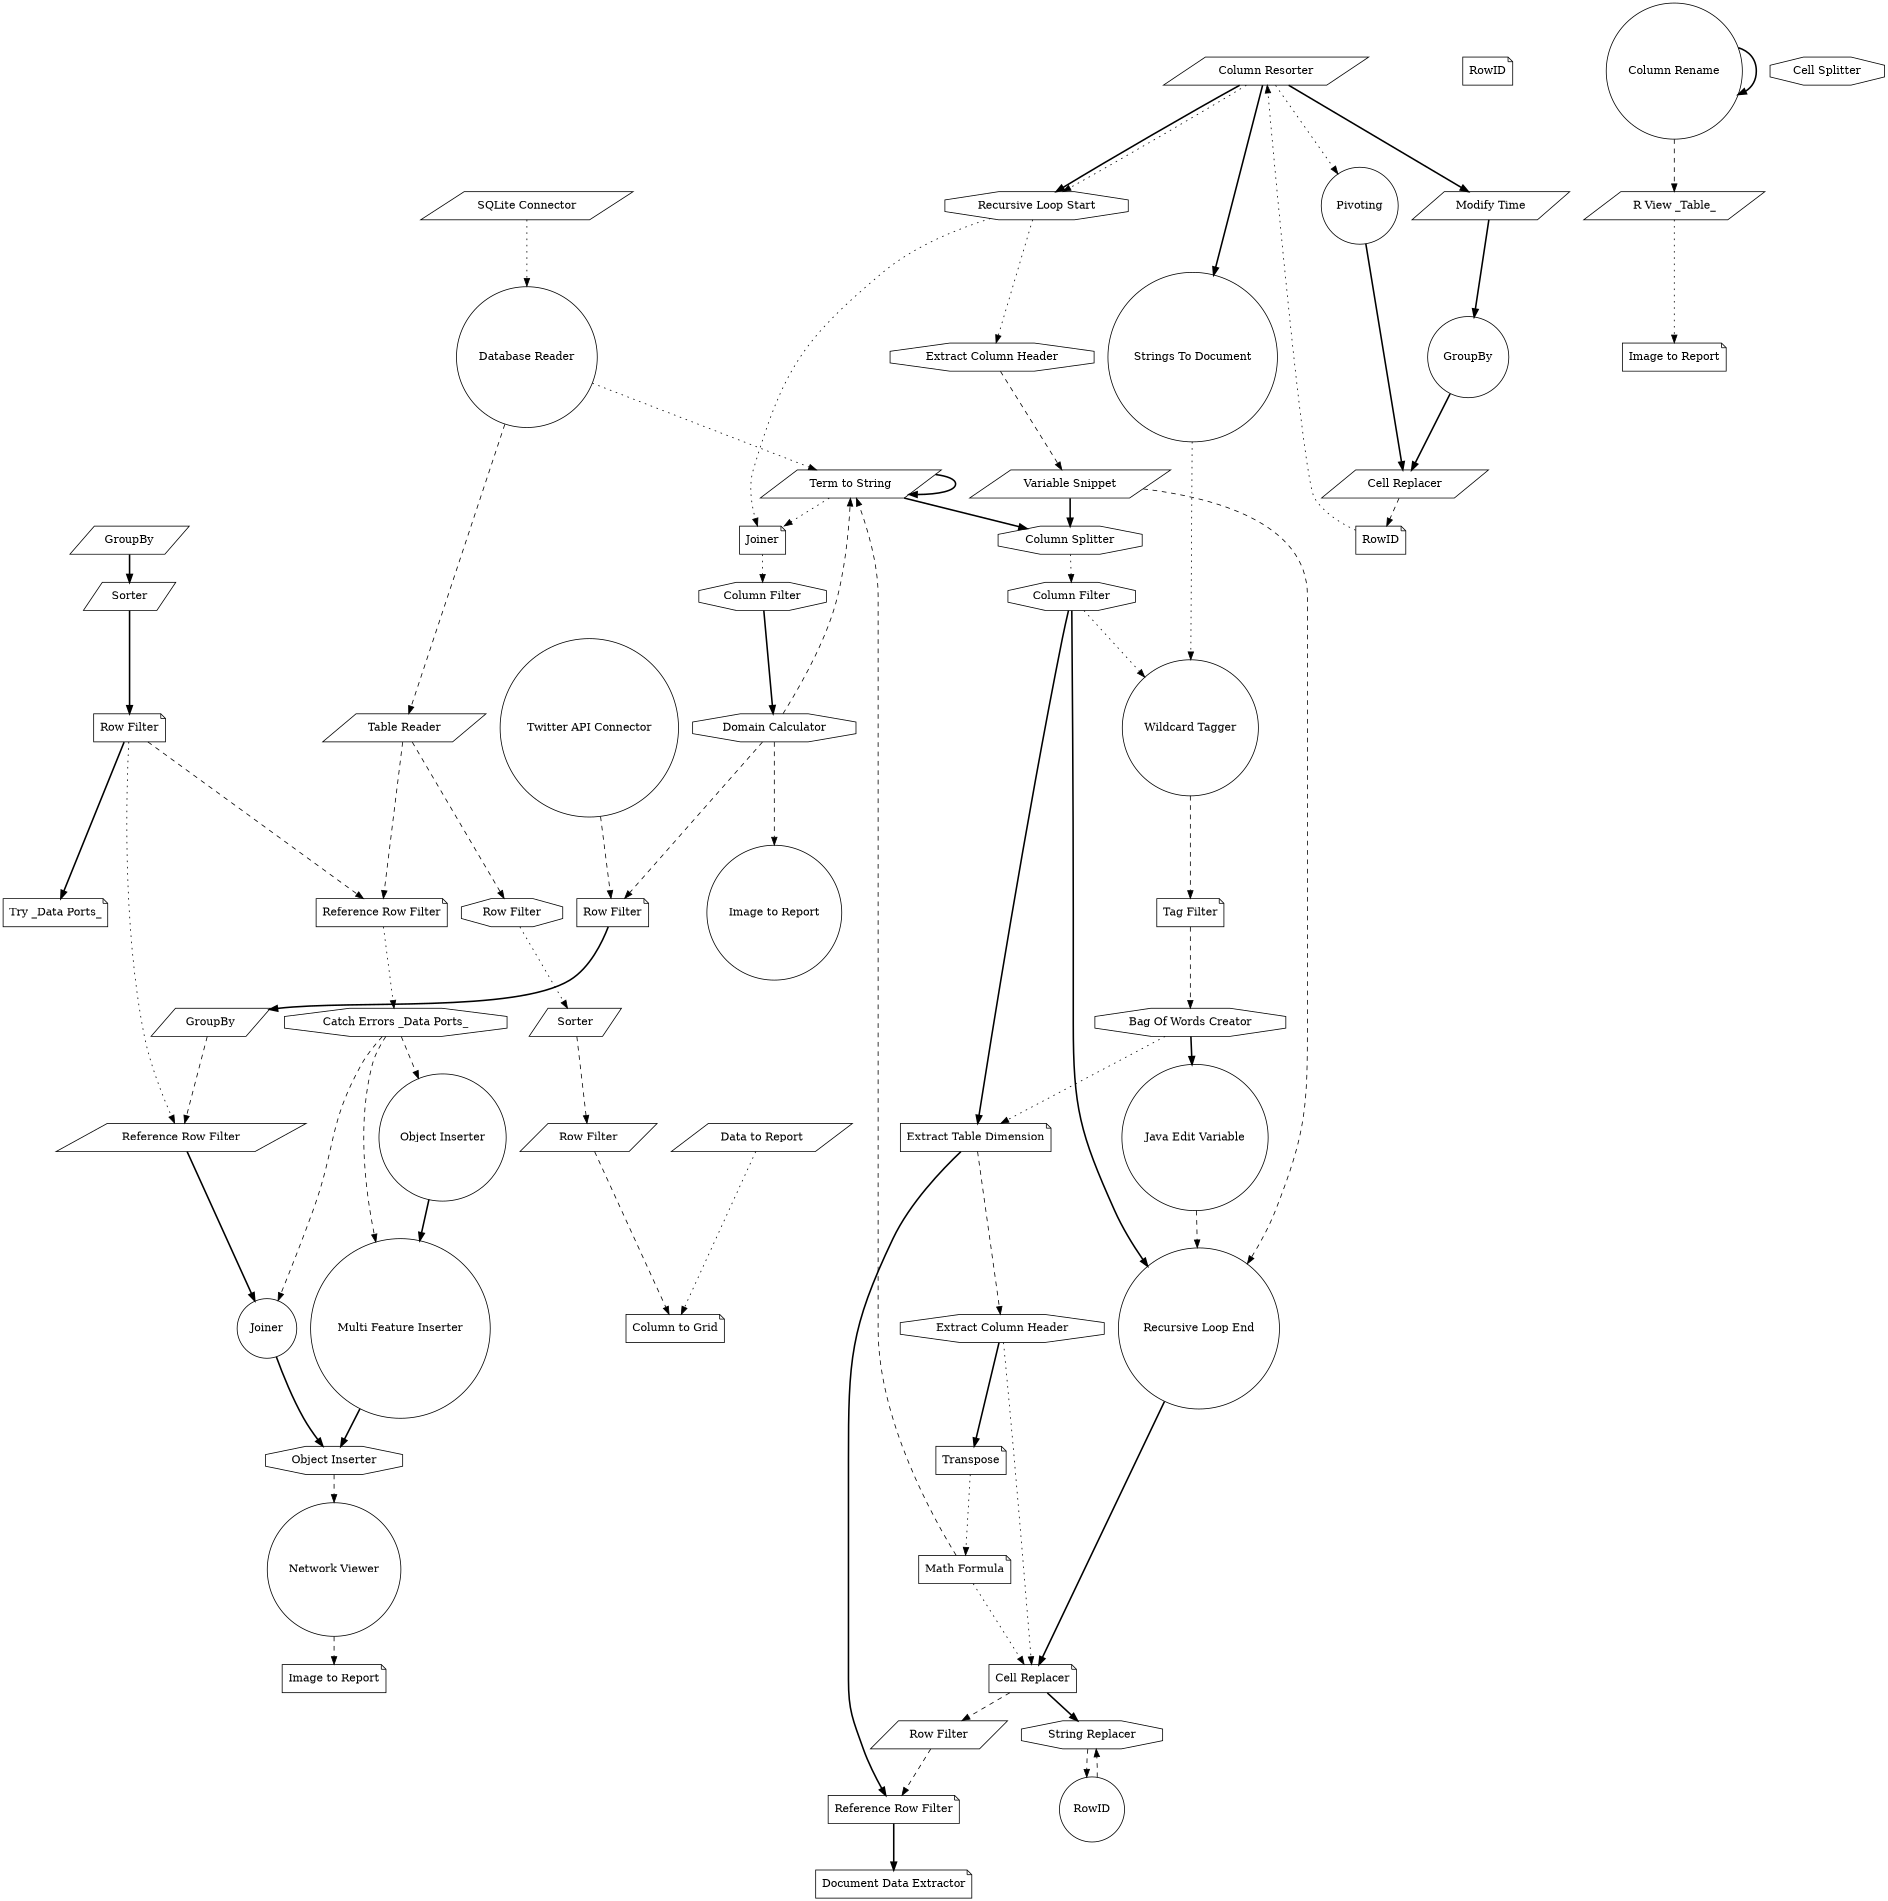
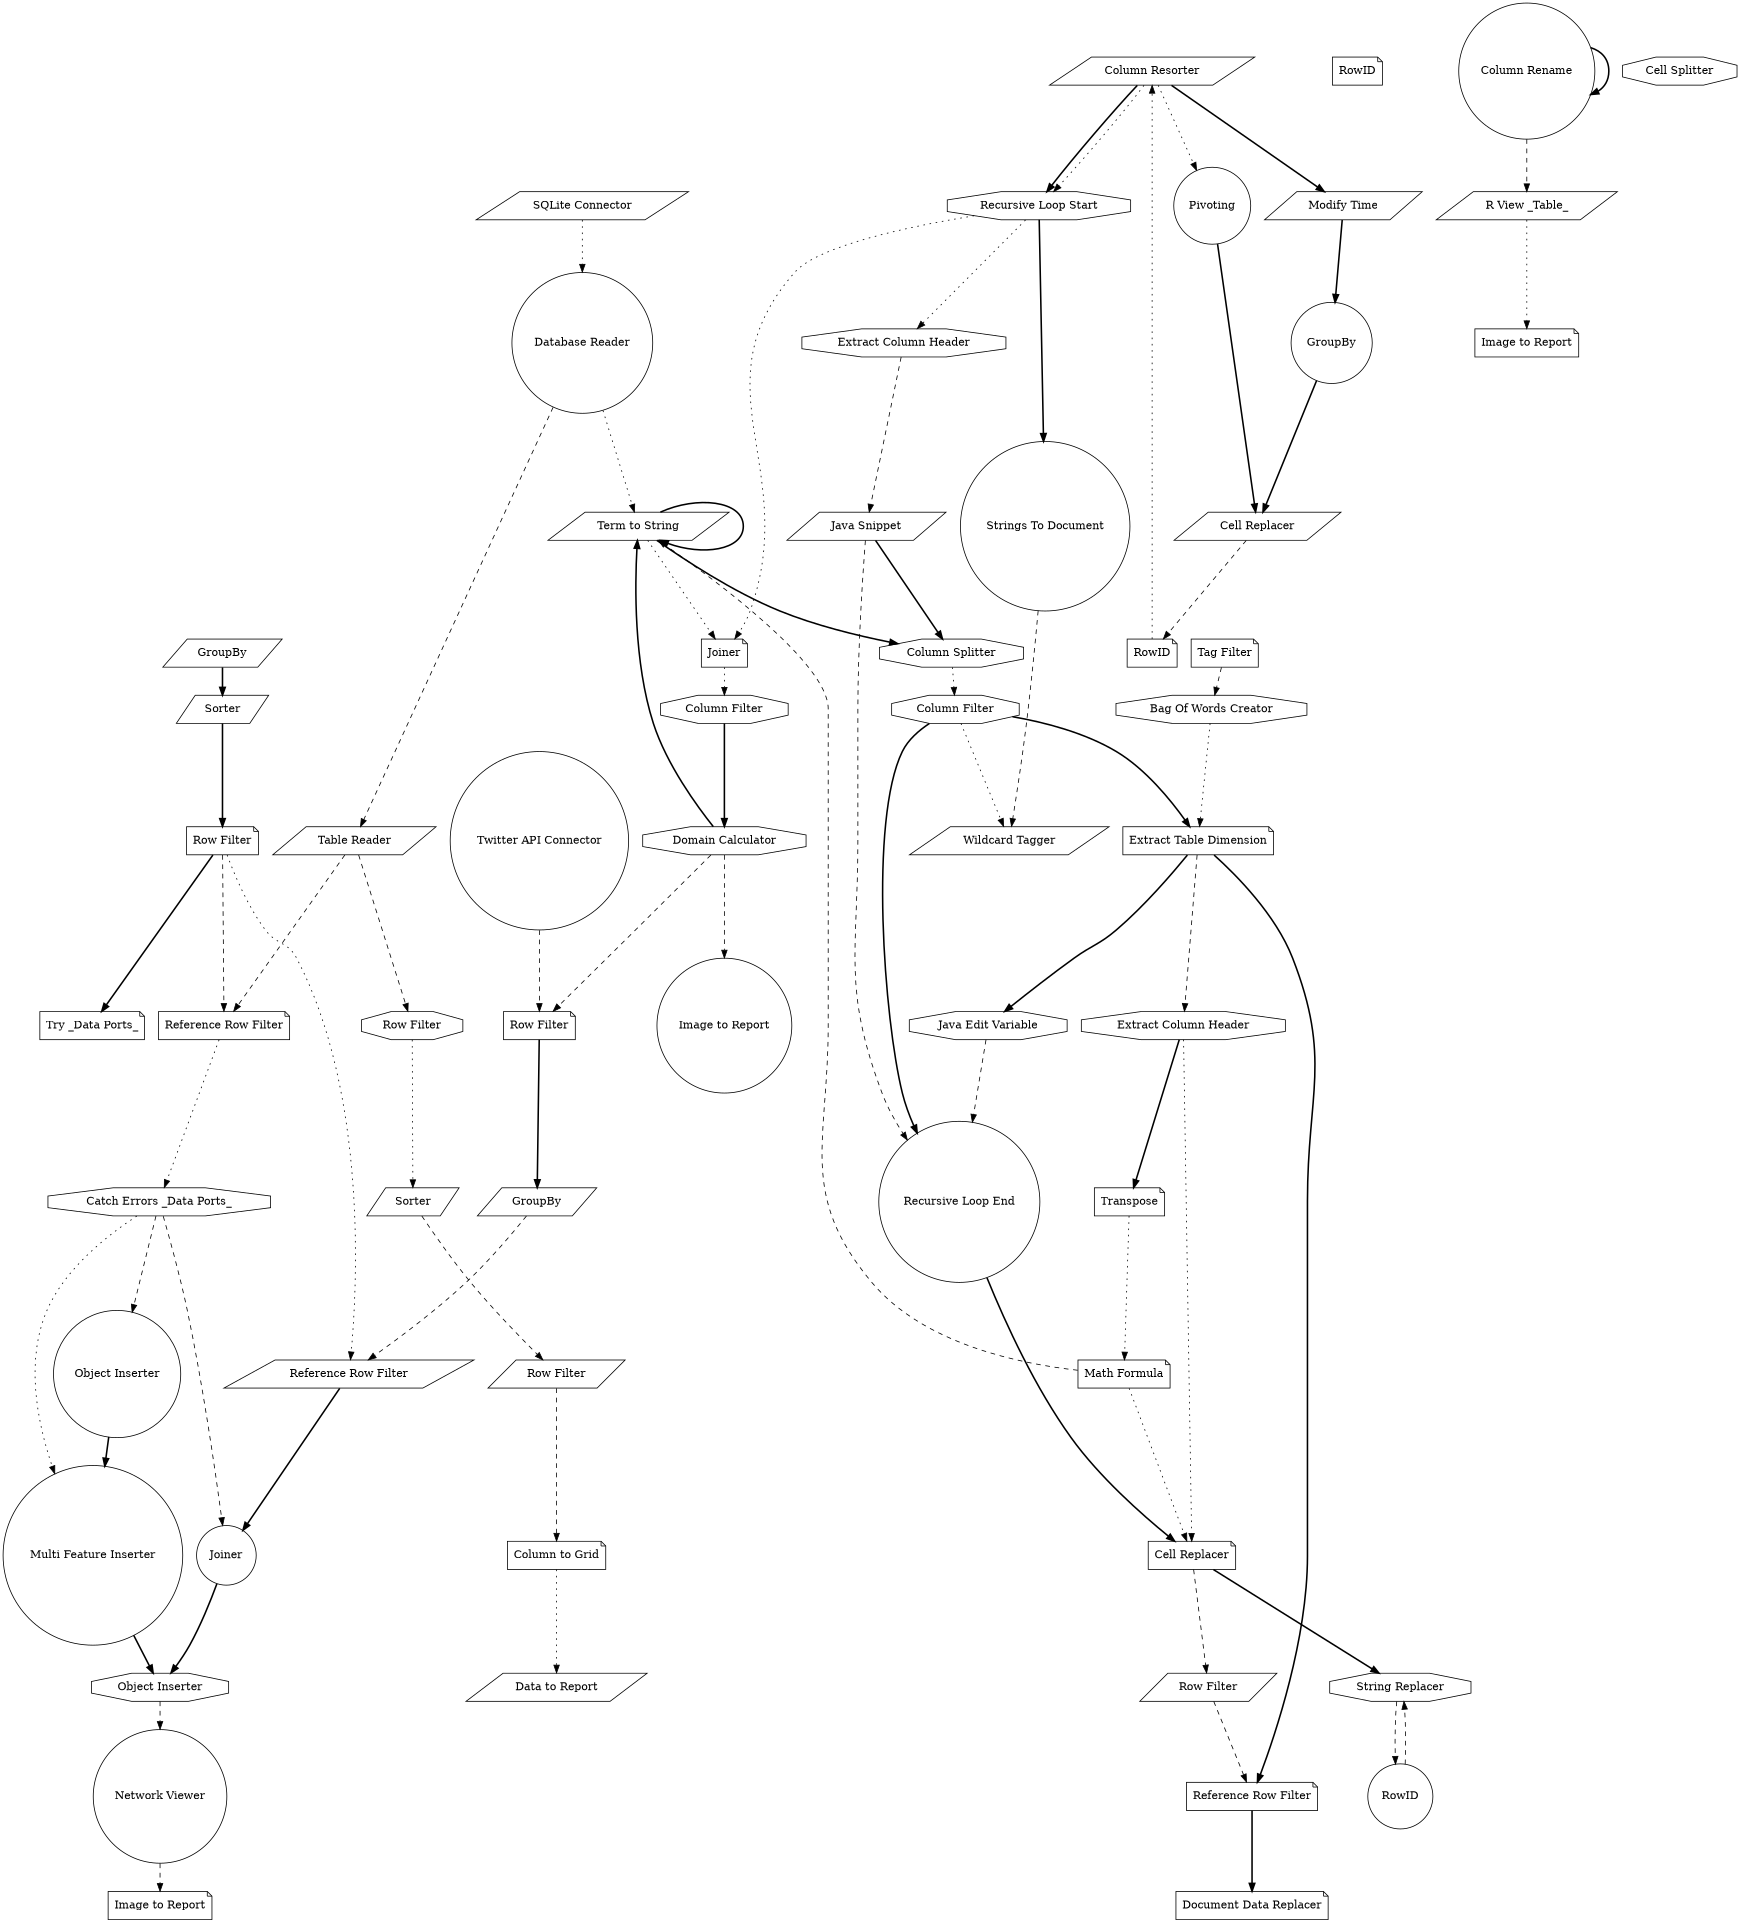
edge "Column Resorter" -> "Strings To Document": now "Recursive Loop Start" -> "Strings To Document"
node "Variable Snippet": label "Variable Snippet" -> "Java Snippet"
edge "Strings To Document" -> "Wildcard Tagger": style dotted -> dashed
edge "Domain Calculator" -> "Term to String": style dashed -> bold
node "Wildcard Tagger": shape circle -> parallelogram
edge "Wildcard Tagger" -> "Tag Filter": removed
edge "Bag Of Words Creator" -> "Java Edit Variable": now "Extract Table Dimension" -> "Java Edit Variable"
edge "Catch Errors _Data Ports_" -> "Multi Feature Inserter": style dashed -> dotted
node "Java Edit Variable": shape circle -> octagon
edge "Data to Report" -> "Column to Grid": reversed
node "Document Data Extractor": label "Document Data Extractor" -> "Document Data Replacer"
